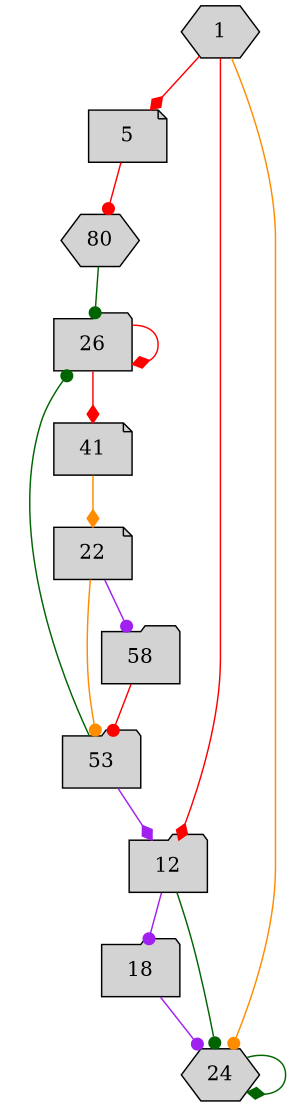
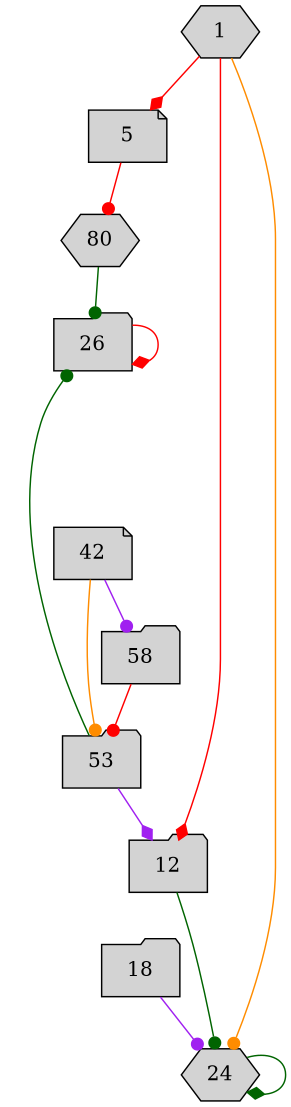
node "41": removed
node "22": label "22" -> "42"
edge "12" -> "18": removed
